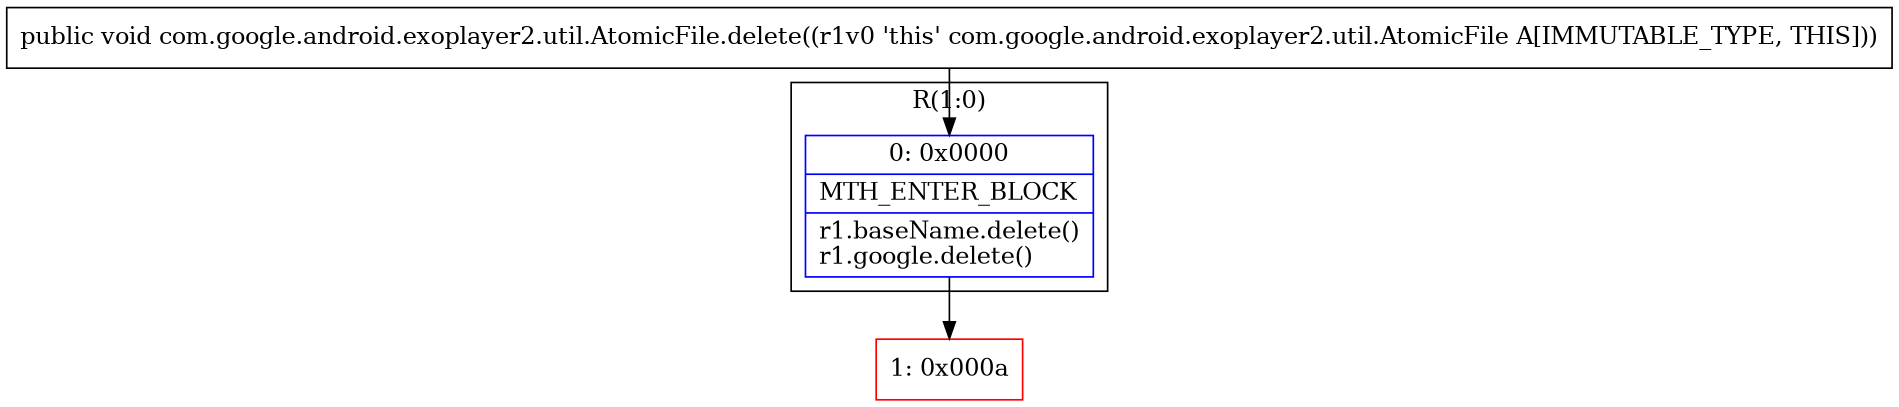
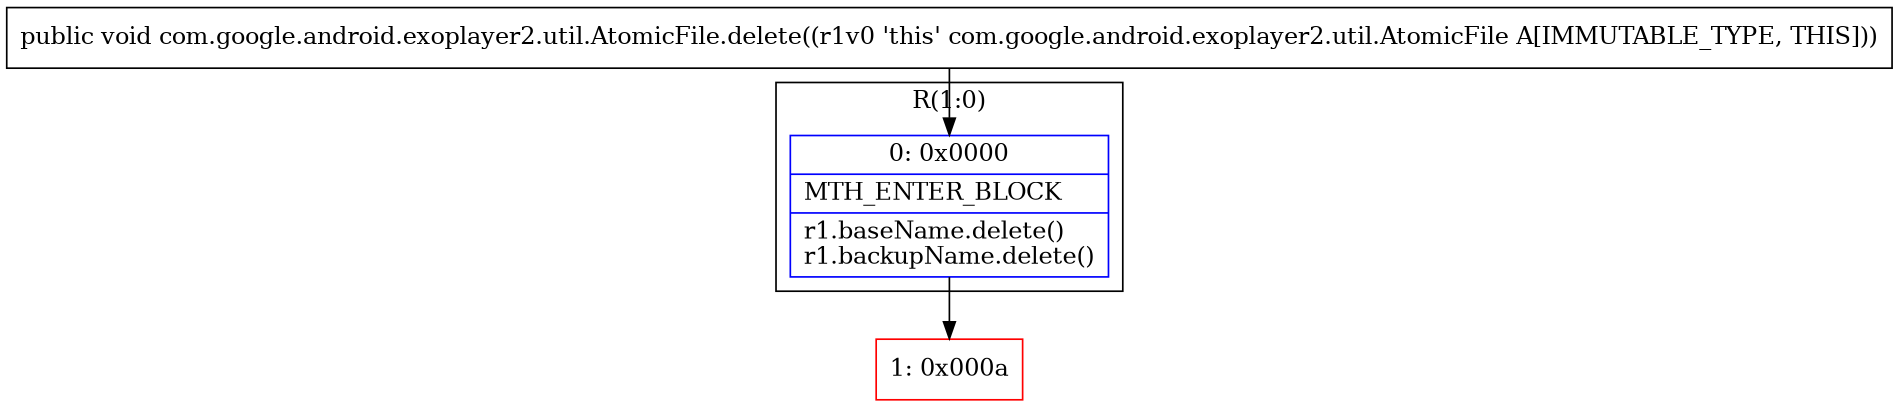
node "0: 0x0000": text "r1.google.delete()" -> "r1.backupName.delete()"
